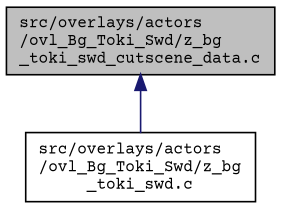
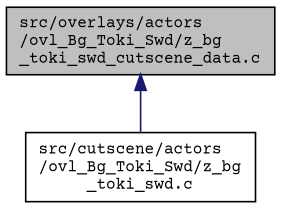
node "src/overlays/actors /ovl_Bg_Toki_Swd/z_bg _toki_swd.c": label "src/overlays/actors /ovl_Bg_Toki_Swd/z_bg _toki_swd.c" -> "src/cutscene/actors /ovl_Bg_Toki_Swd/z_bg _toki_swd.c"
